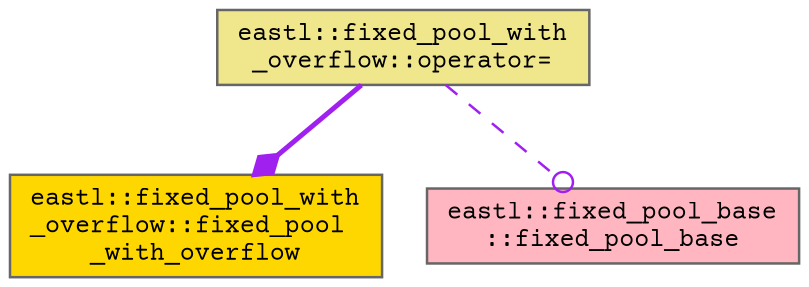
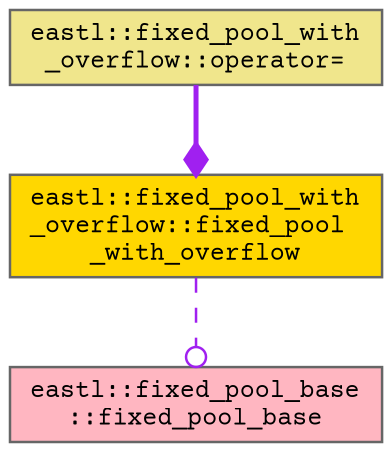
edge "eastl::fixed_pool_with _overflow::operator=" -> "eastl::fixed_pool_base ::fixed_pool_base": now "eastl::fixed_pool_with _overflow::fixed_pool _with_overflow" -> "eastl::fixed_pool_base ::fixed_pool_base"
